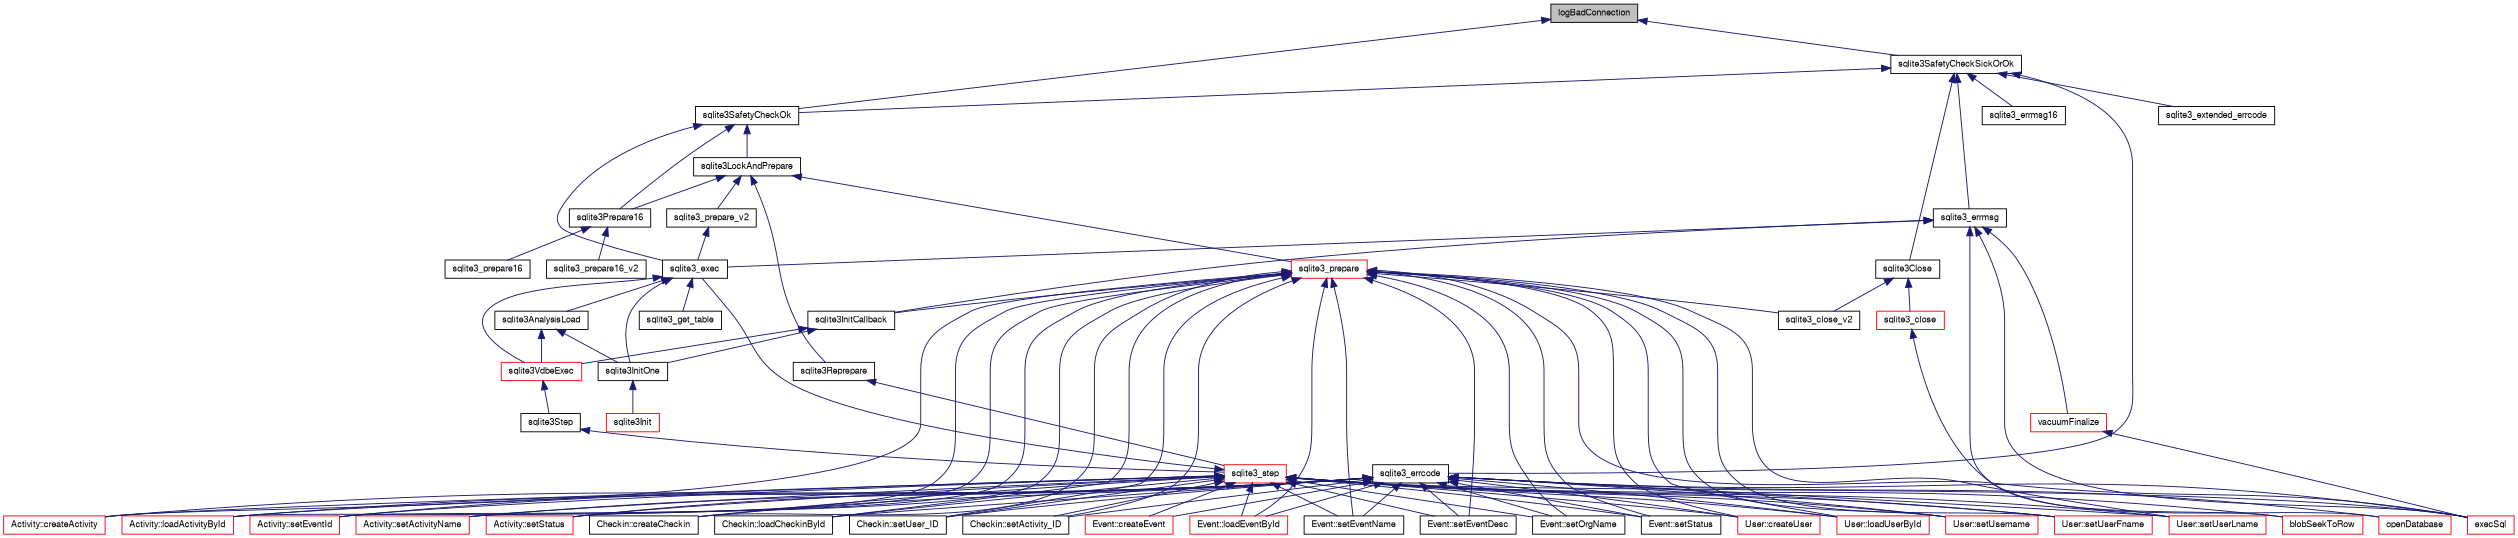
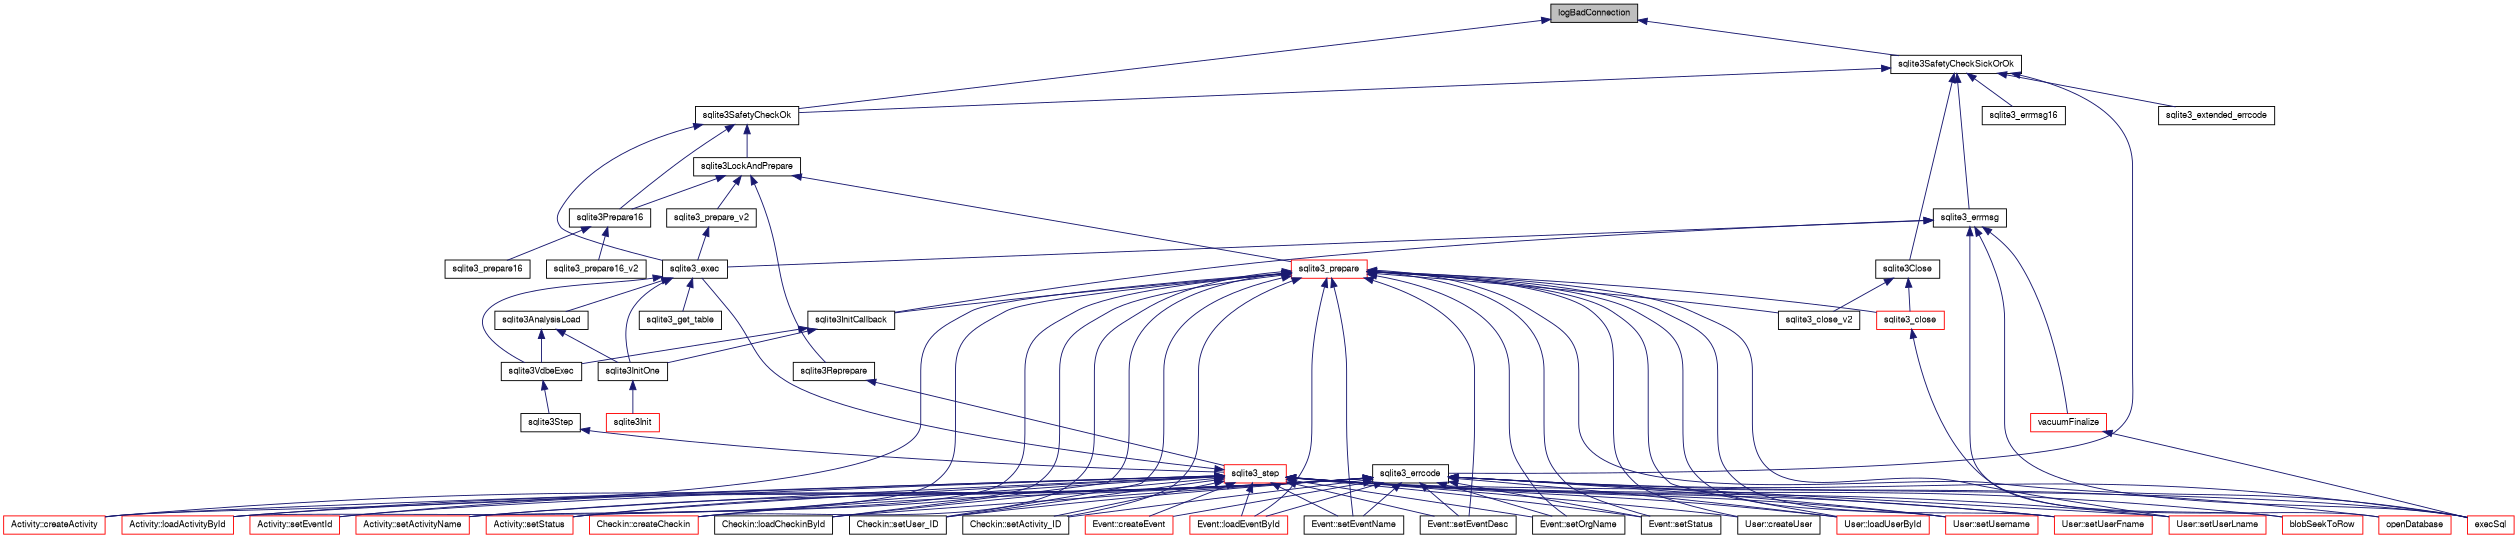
node "sqlite3VdbeExec": color red -> black
edge "Activity::setEventId" -> "sqlite3_prepare": now "sqlite3_close" -> "sqlite3_prepare"
edge "User::createUser" -> "sqlite3_errcode": removed
node "Checkin::createCheckin": color black -> red
node "User::createUser": color red -> black
